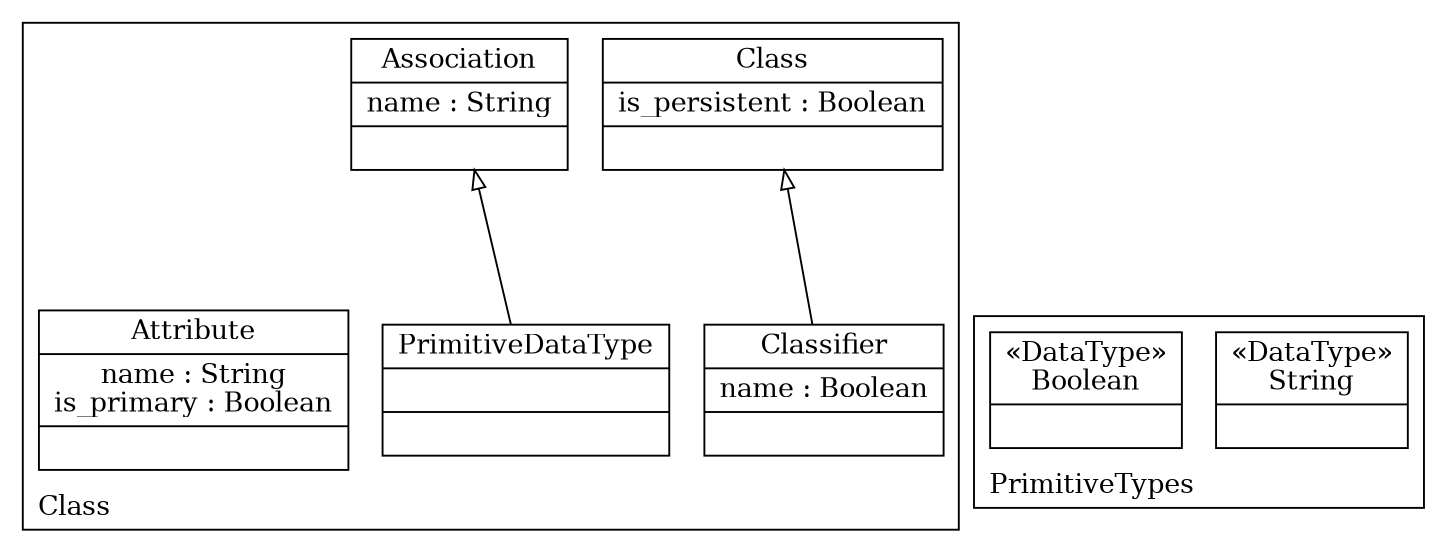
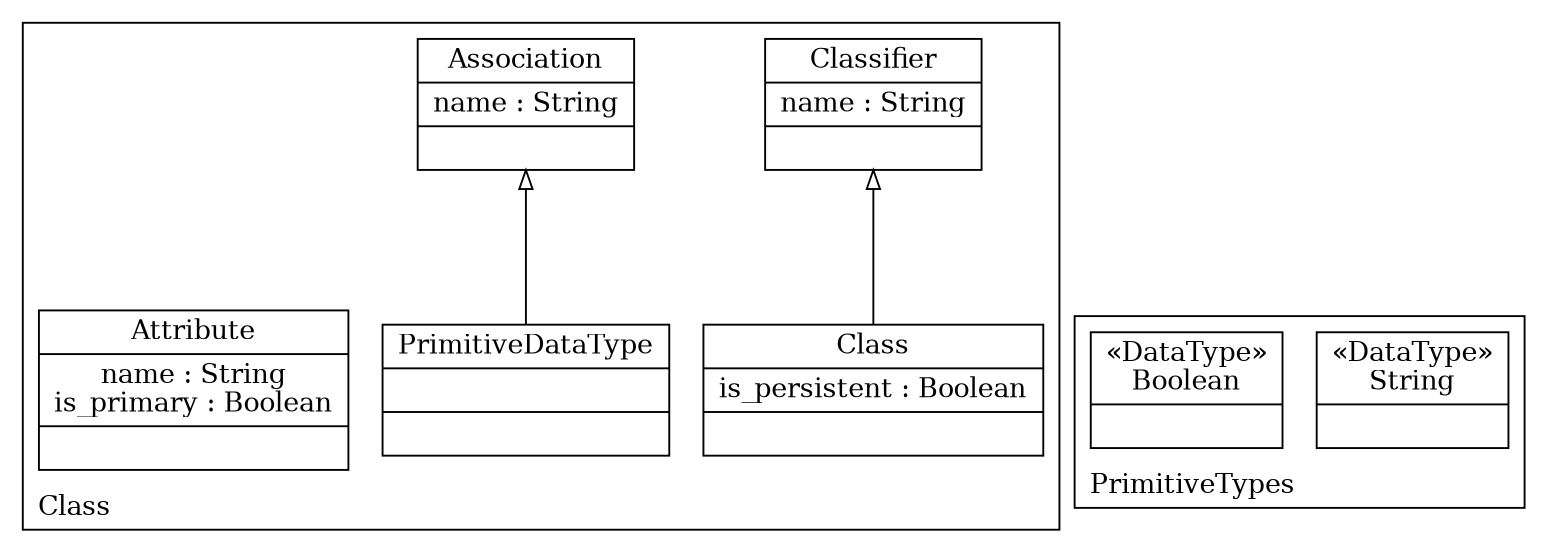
edge "Classifier" -> "Class": reversed
node "Classifier": text "name : Boolean" -> "name : String"
